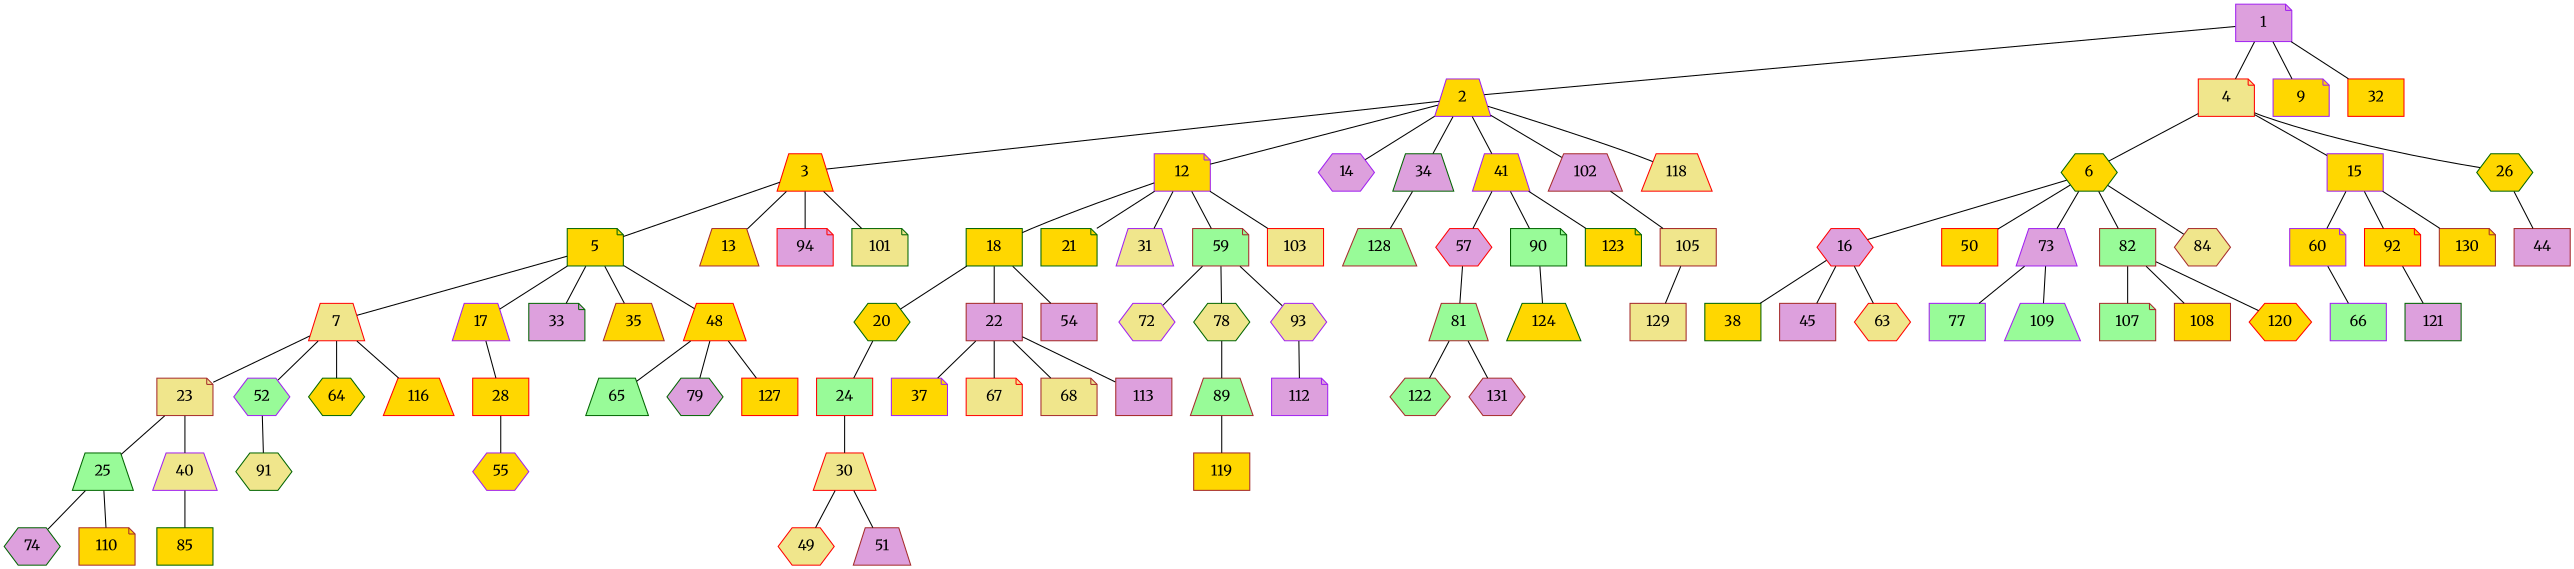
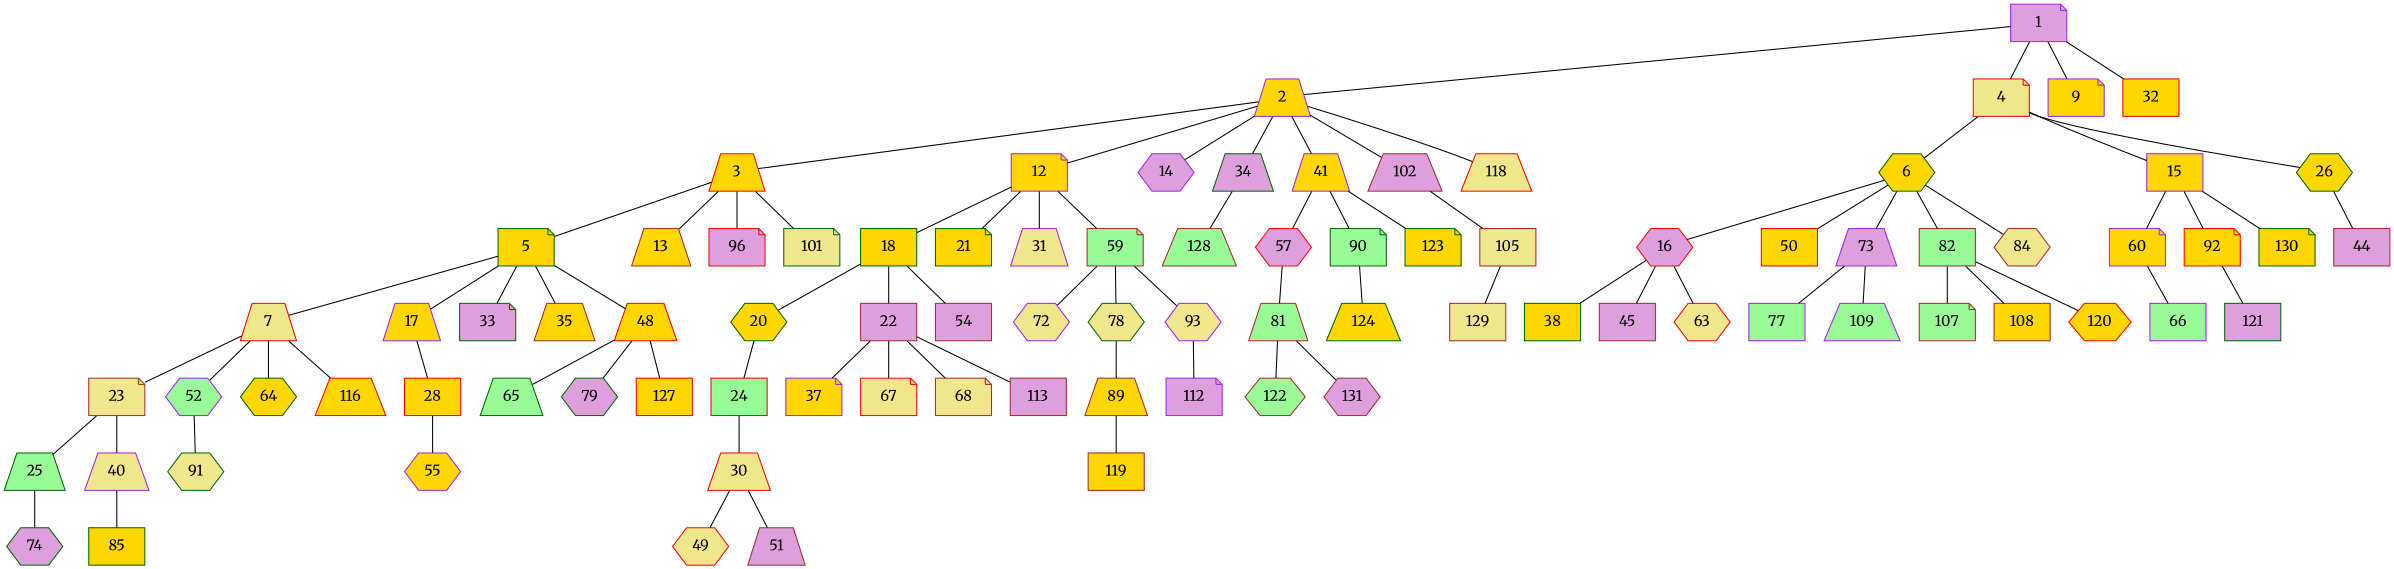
node "94": label "94" -> "96"
node "103": removed
node "130": color brown -> darkgreen
node "89": fillcolor palegreen -> gold
node "110": removed
